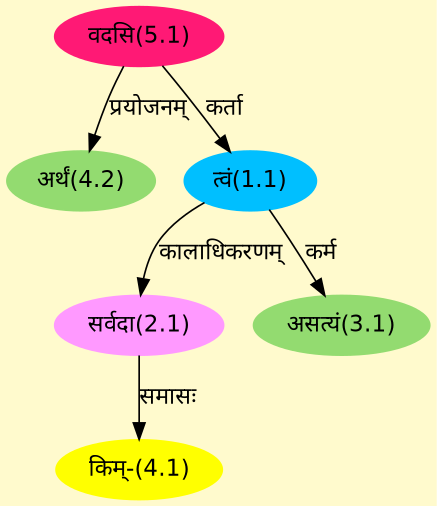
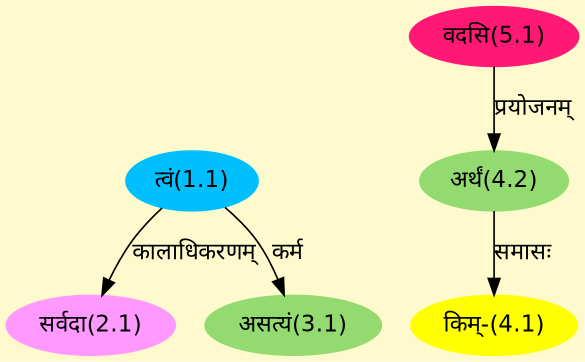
edge "वदसि(5.1)" -> "त्वं(1.1)": removed, label "कर्ता"
edge "सर्वदा(2.1)" -> "किम्-(4.1)": now "अर्थं(4.2)" -> "किम्-(4.1)"
